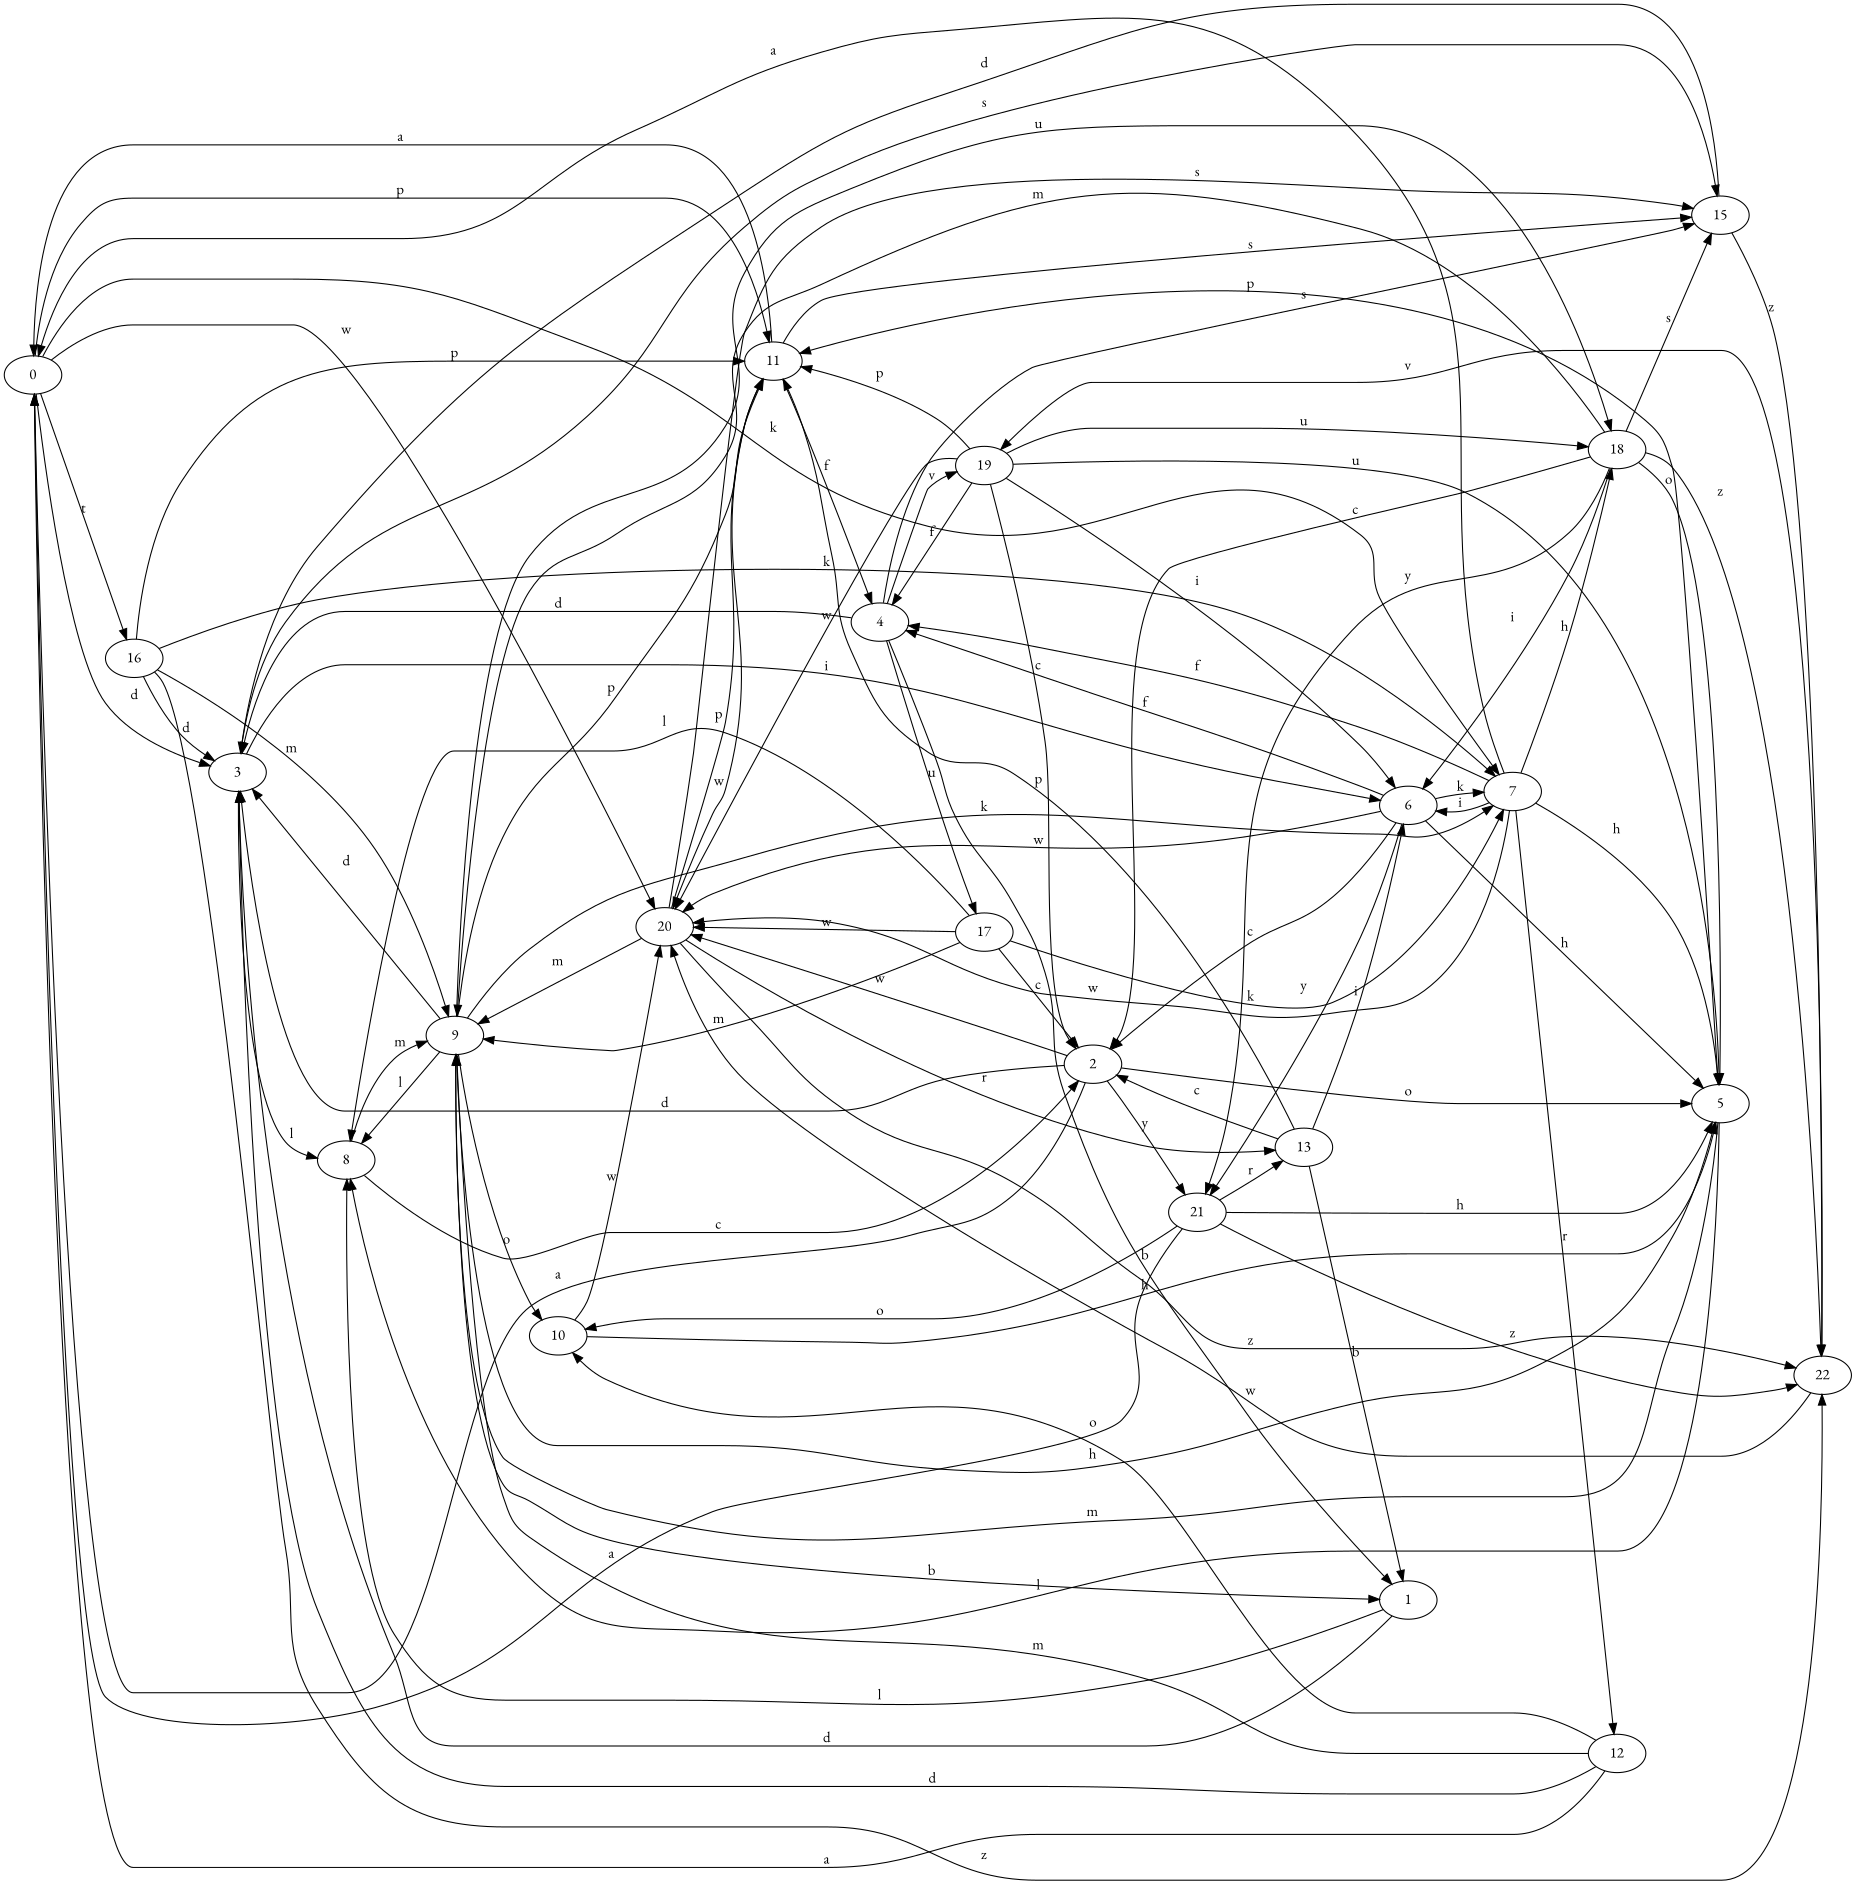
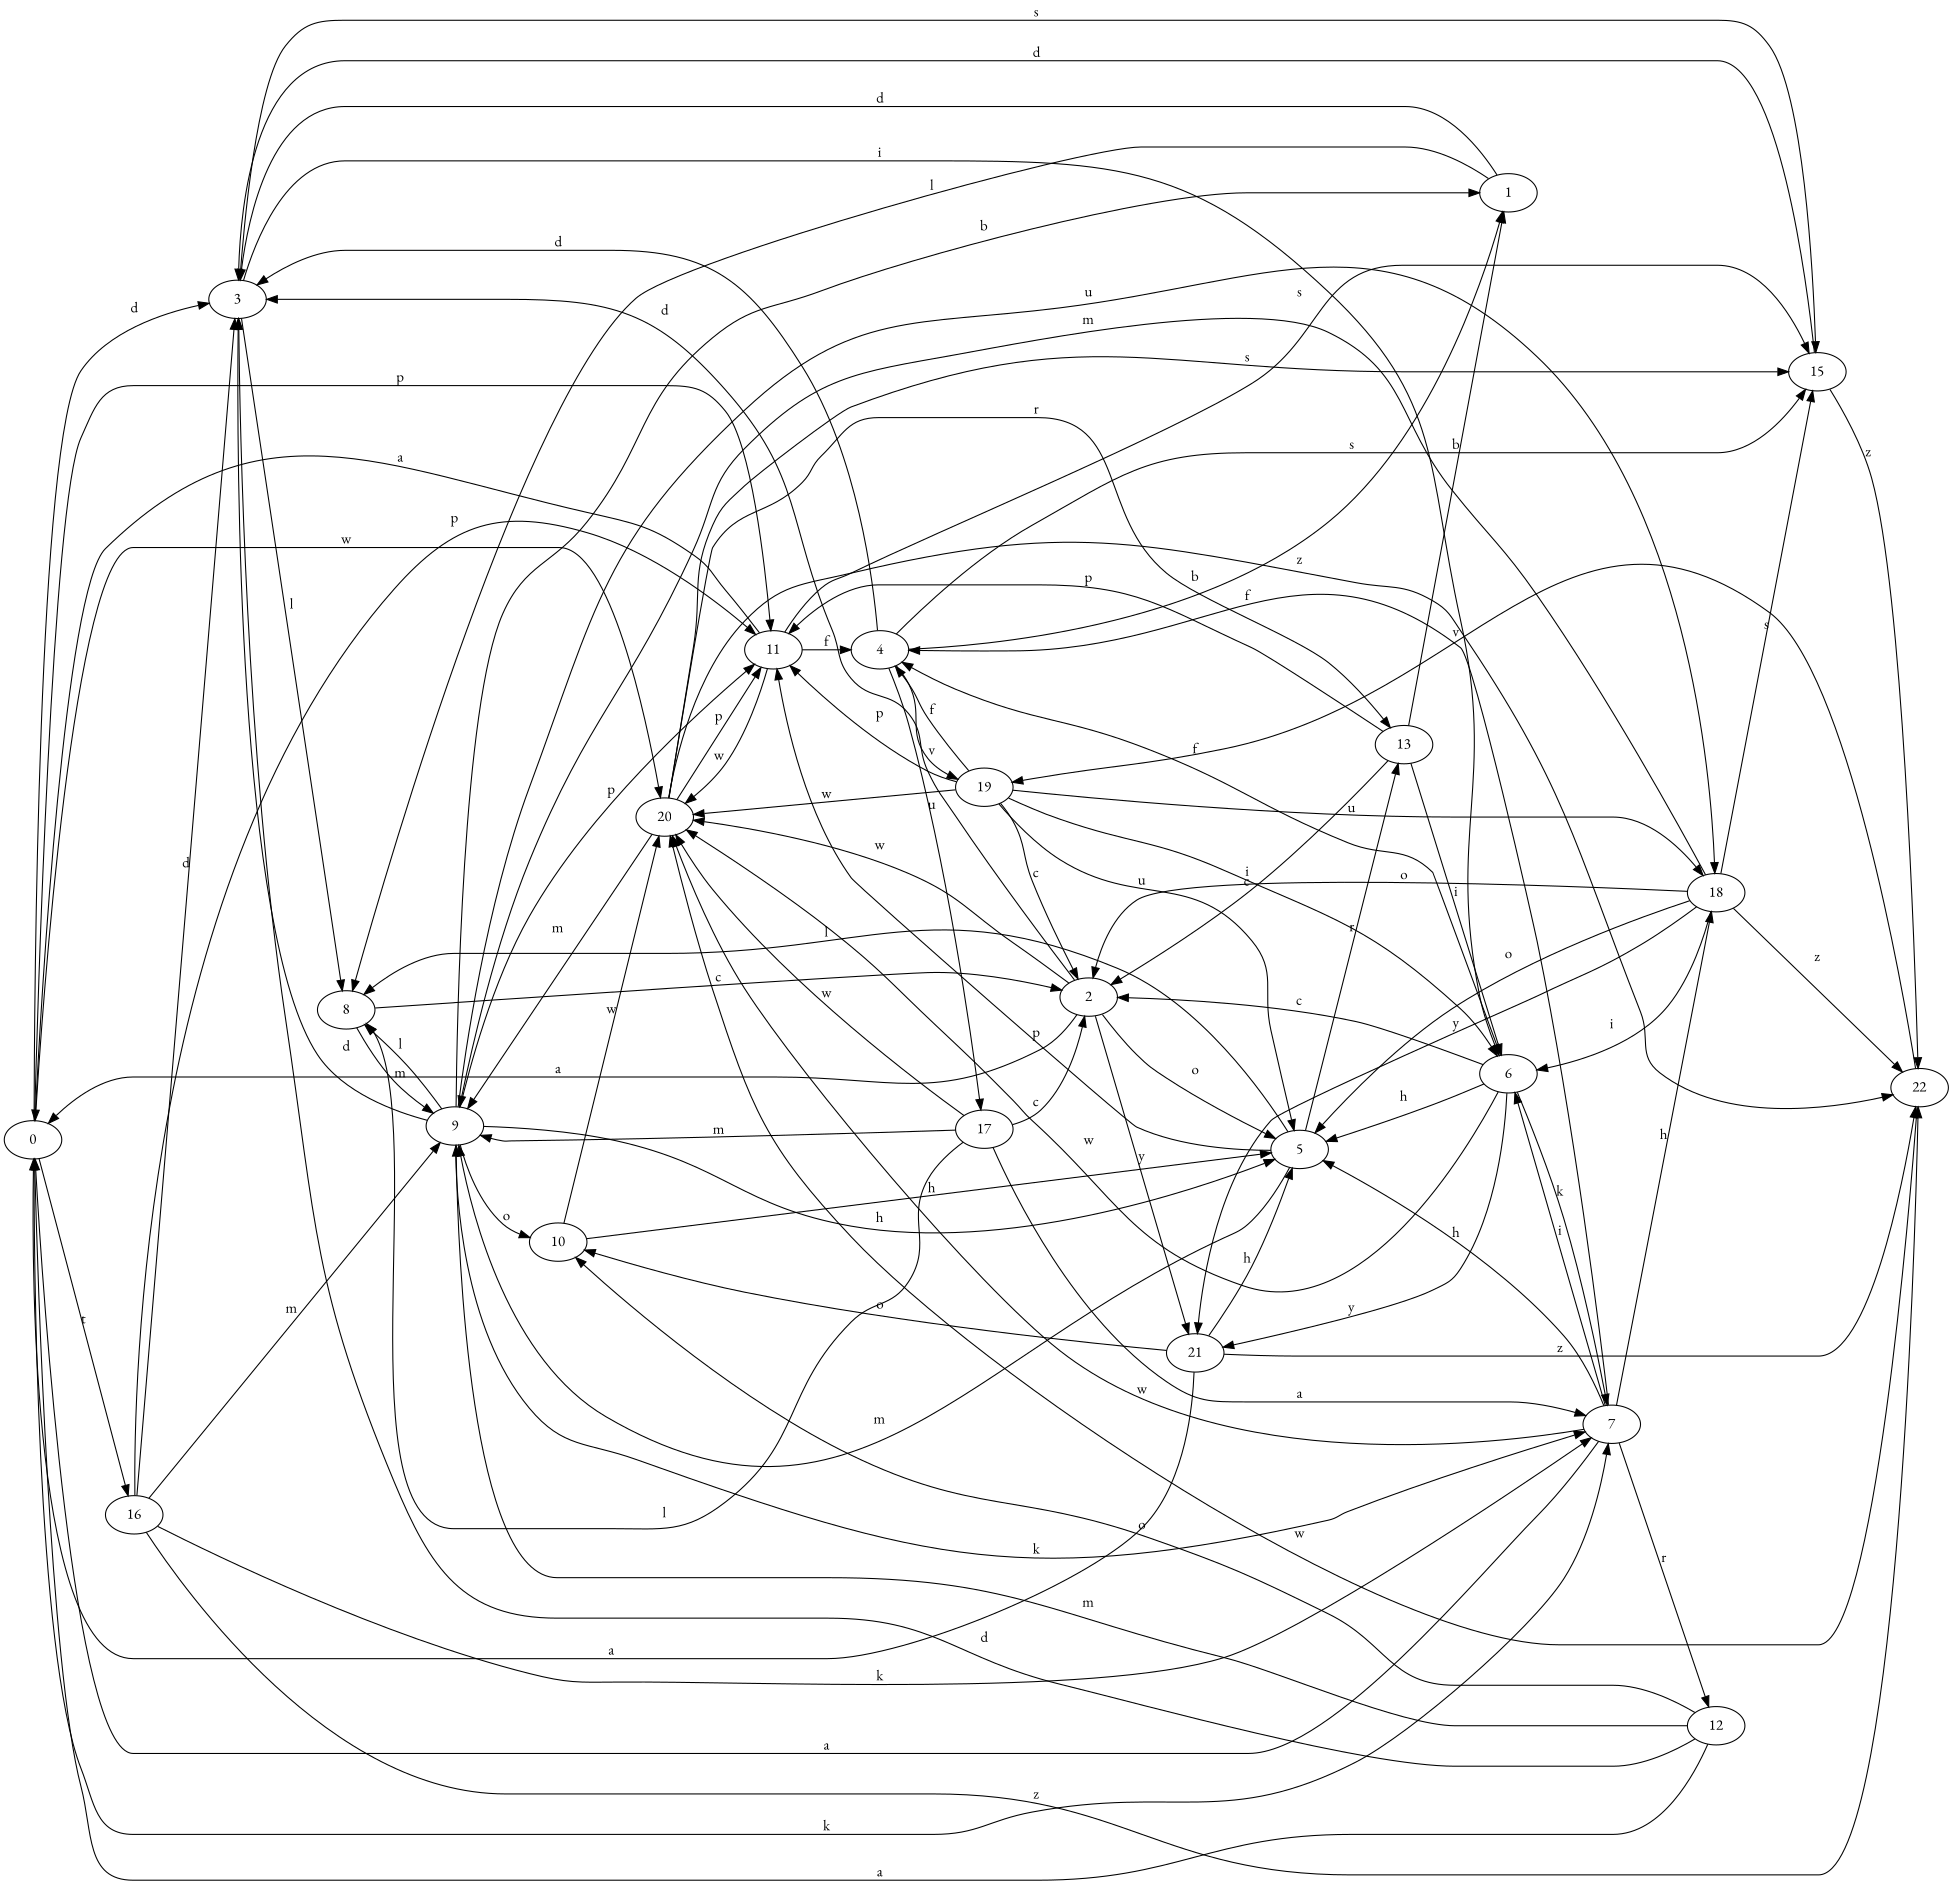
edge "18" -> "2": label "c" -> "o"
edge "17" -> "7": label "k" -> "a"
edge "21" -> "13": now "5" -> "13"
